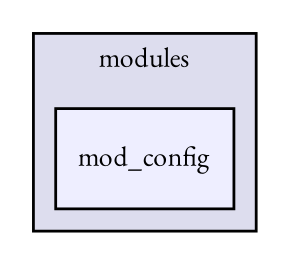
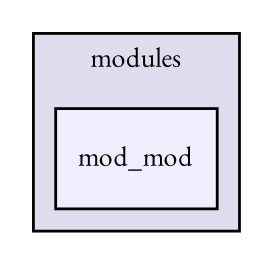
node "mod_config": label "mod_config" -> "mod_mod"
